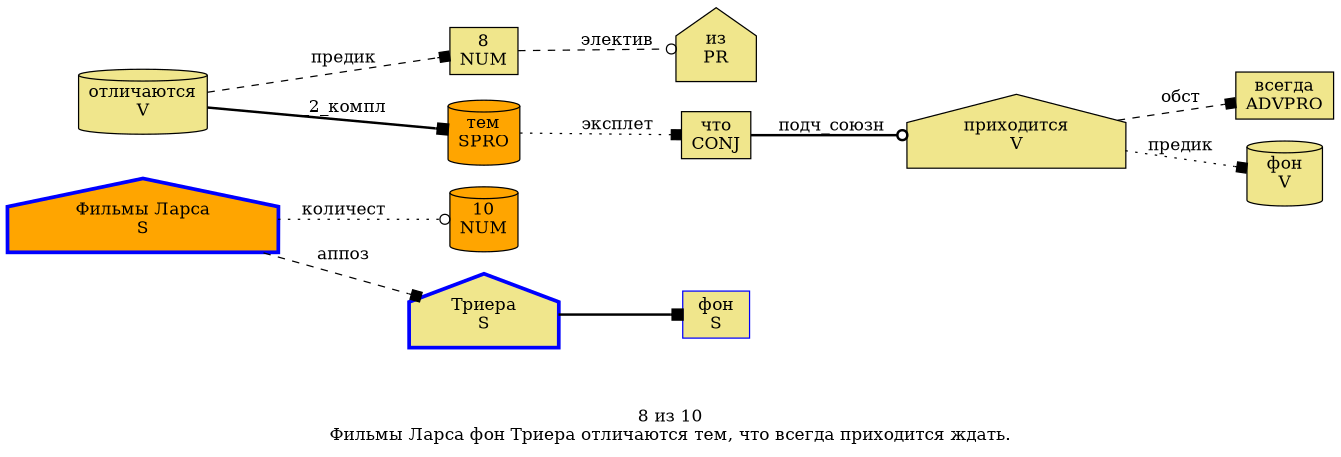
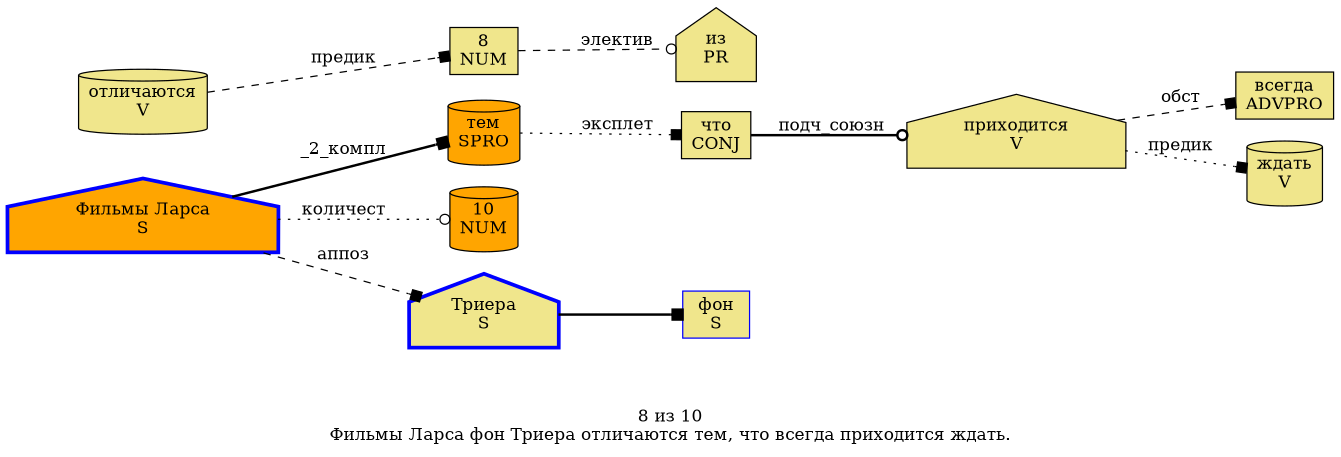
edge "отличаются V" -> "тем SPRO": now "Фильмы Ларса S" -> "тем SPRO"
node "фон V": label "фон V" -> "ждать V"
